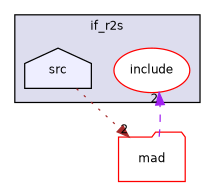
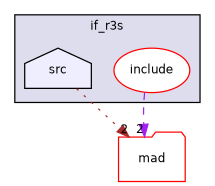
cluster "if_r2s": label "if_r2s" -> "if_r3s"
edge "mad" -> "include": reversed
